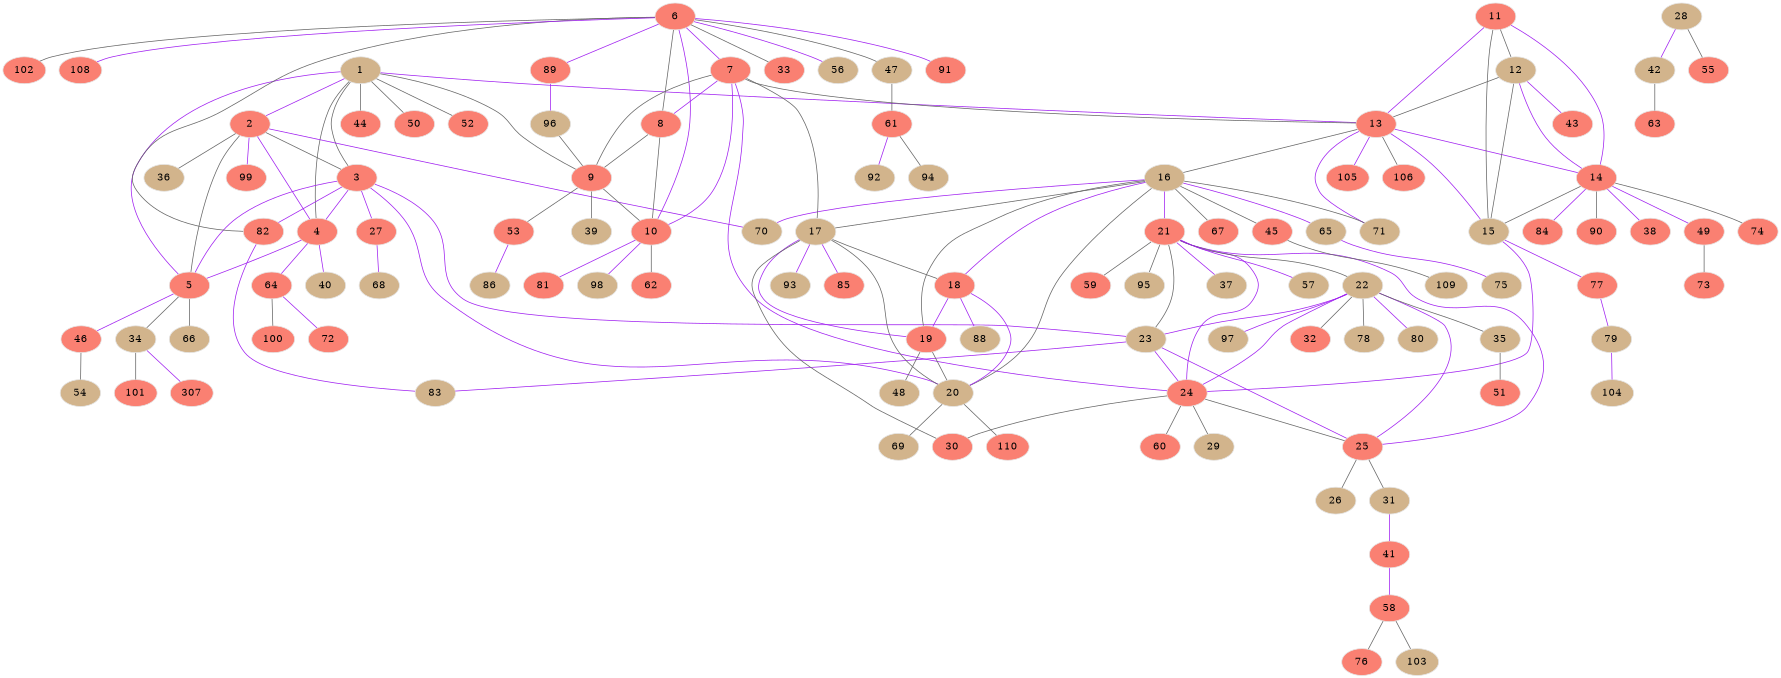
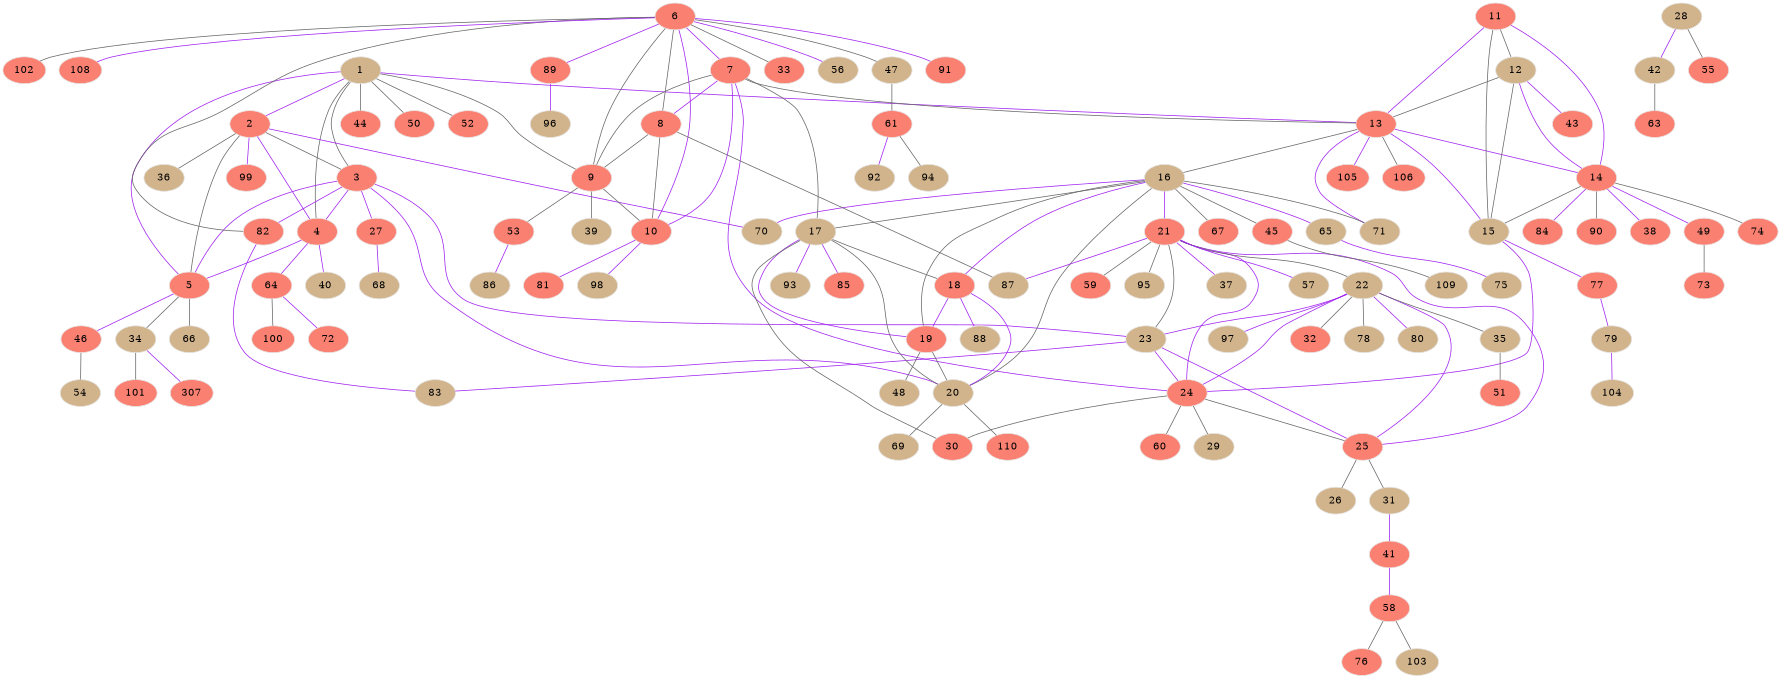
edge "96" -- "9": now "6" -- "9"
node "62": removed
node "87": added
